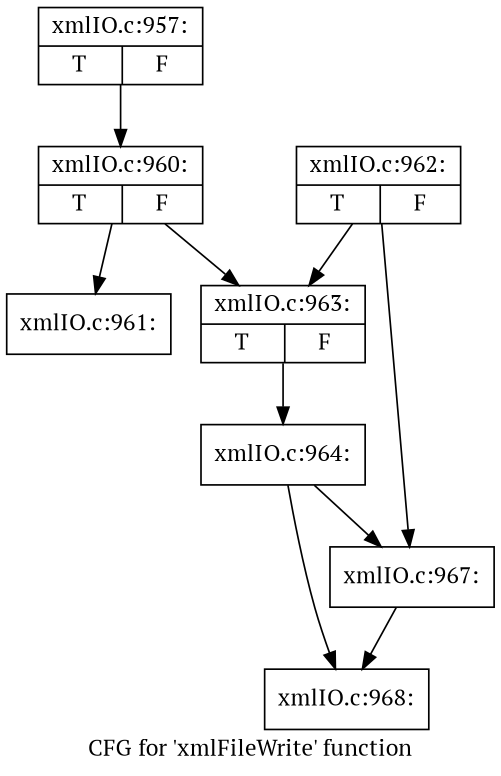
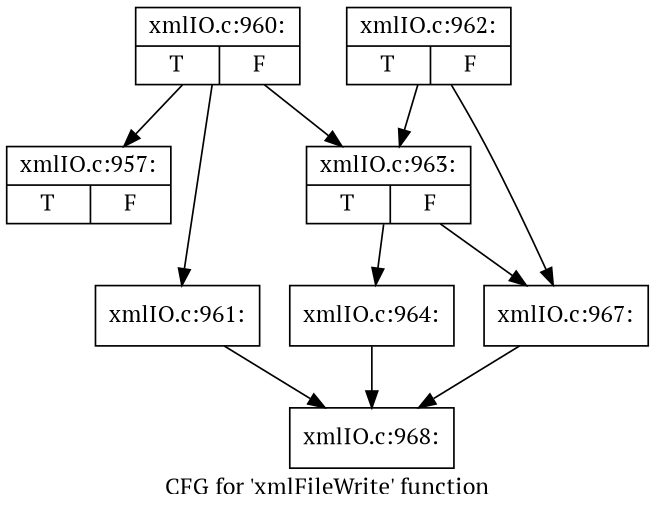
edge "xmlIO.c:957:" -> "xmlIO.c:960:": reversed
edge "xmlIO.c:961:" -> "xmlIO.c:968:": added
edge "xmlIO.c:964:" -> "xmlIO.c:967:": now "xmlIO.c:963:" -> "xmlIO.c:967:"
